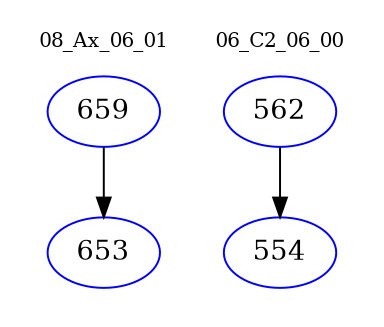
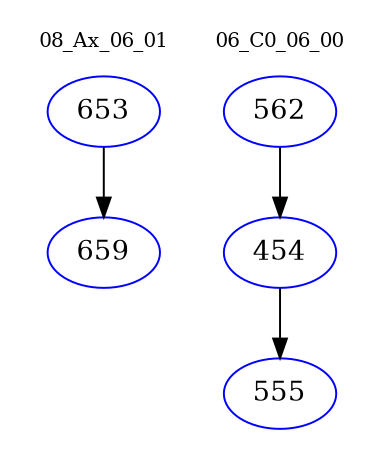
cluster "06_C2_06_00": label "06_C2_06_00" -> "06_C0_06_00"
edge "659" -> "653": reversed
node "554": label "554" -> "454"
node "555": added
